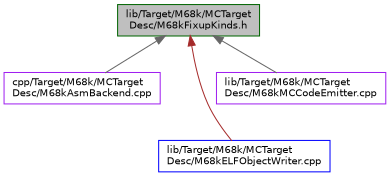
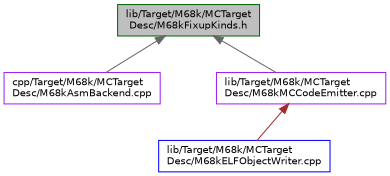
edge "lib/Target/M68k/MCTarget Desc/M68kELFObjectWriter.cpp" -> "lib/Target/M68k/MCTarget Desc/M68kFixupKinds.h": now "lib/Target/M68k/MCTarget Desc/M68kELFObjectWriter.cpp" -> "lib/Target/M68k/MCTarget Desc/M68kMCCodeEmitter.cpp"
